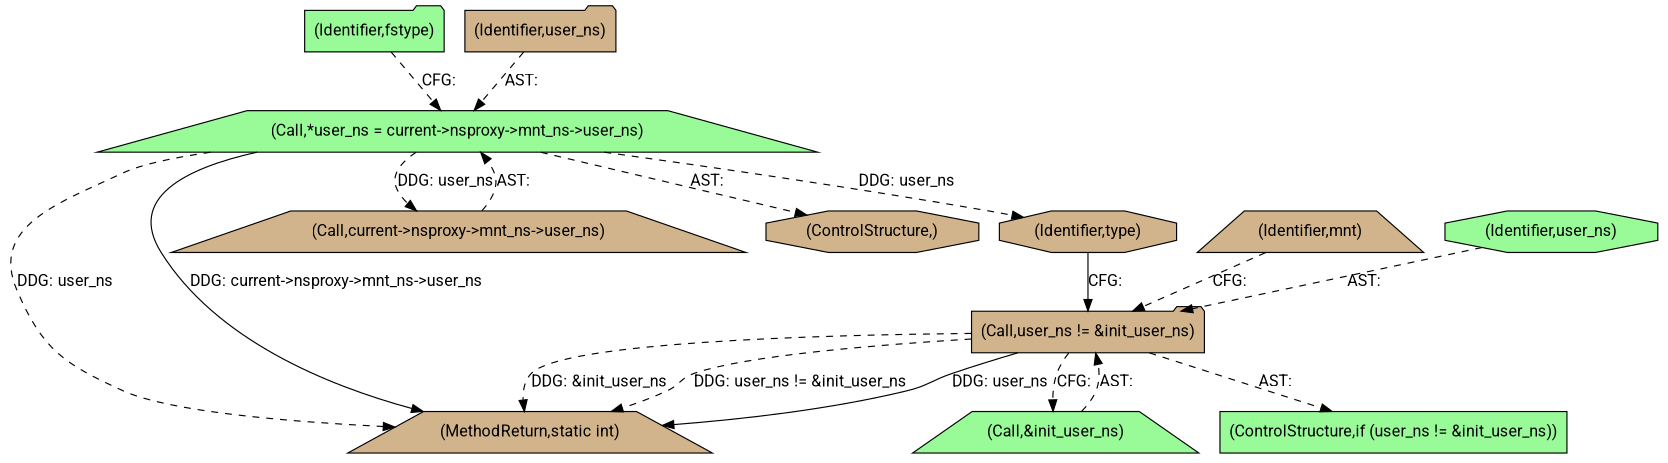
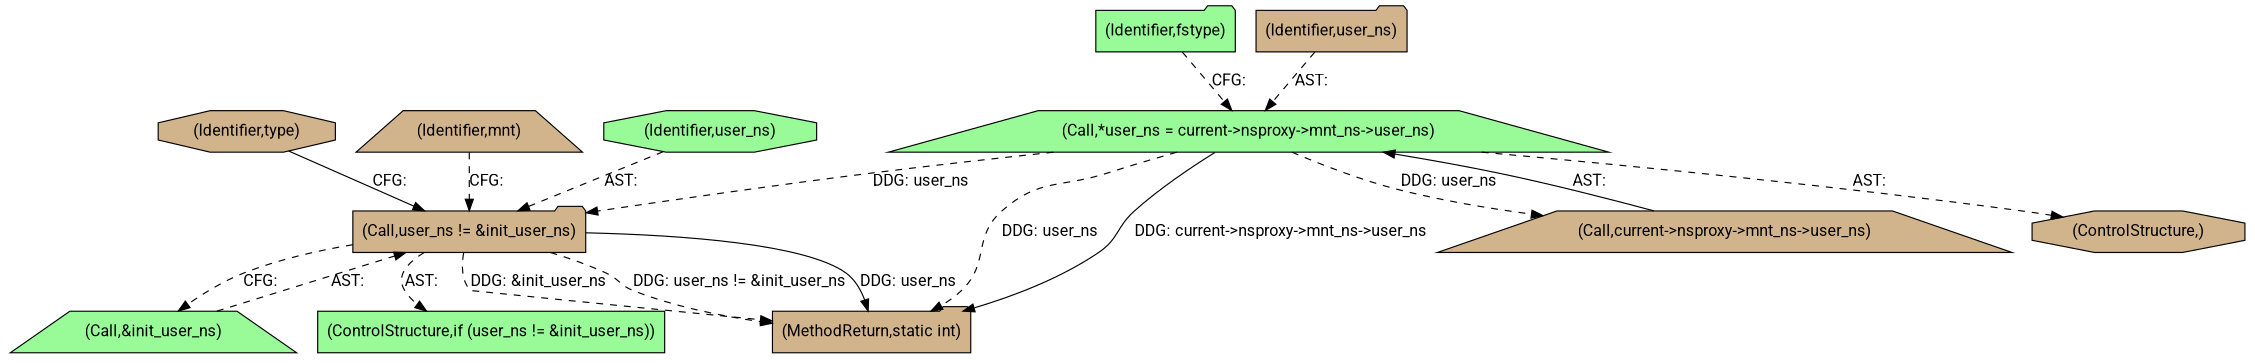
edge "(Call,*user_ns = current->nsproxy->mnt_ns->user_ns)" -> "(Identifier,type)": now "(Call,*user_ns = current->nsproxy->mnt_ns->user_ns)" -> "(Call,user_ns != &init_user_ns)"
edge "(Call,current->nsproxy->mnt_ns->user_ns)" -> "(Call,*user_ns = current->nsproxy->mnt_ns->user_ns)": style dashed -> solid
node "(MethodReturn,static int)": shape trapezium -> folder
